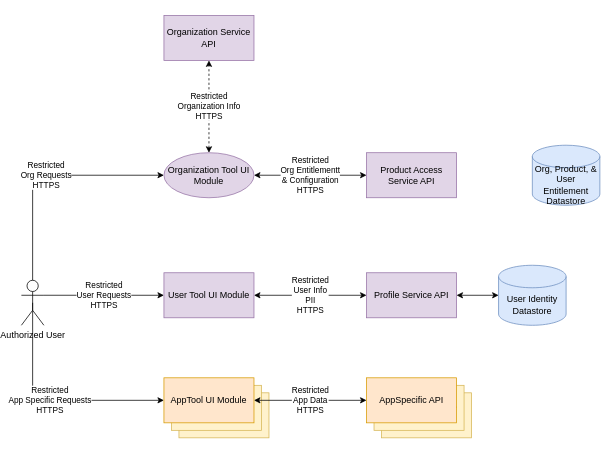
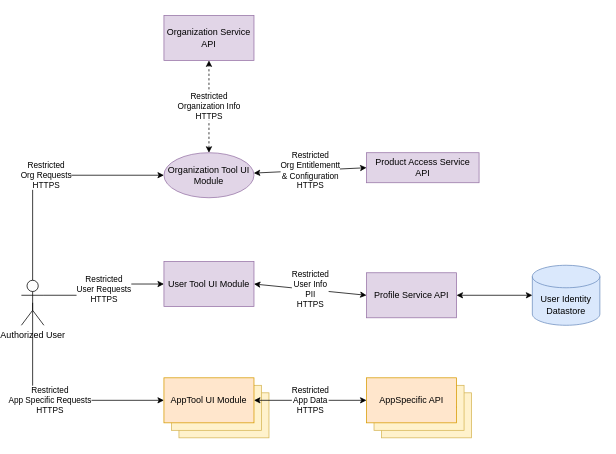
node "Product Access Service API": size 90x45 -> 113x30
node "Org, Product, & User Entitlement Datastore": removed
node "User Tool UI Module": moved (209, 295) -> (209, 284)
node "User Identity Datastore": moved (532, 295) -> (566, 295)
